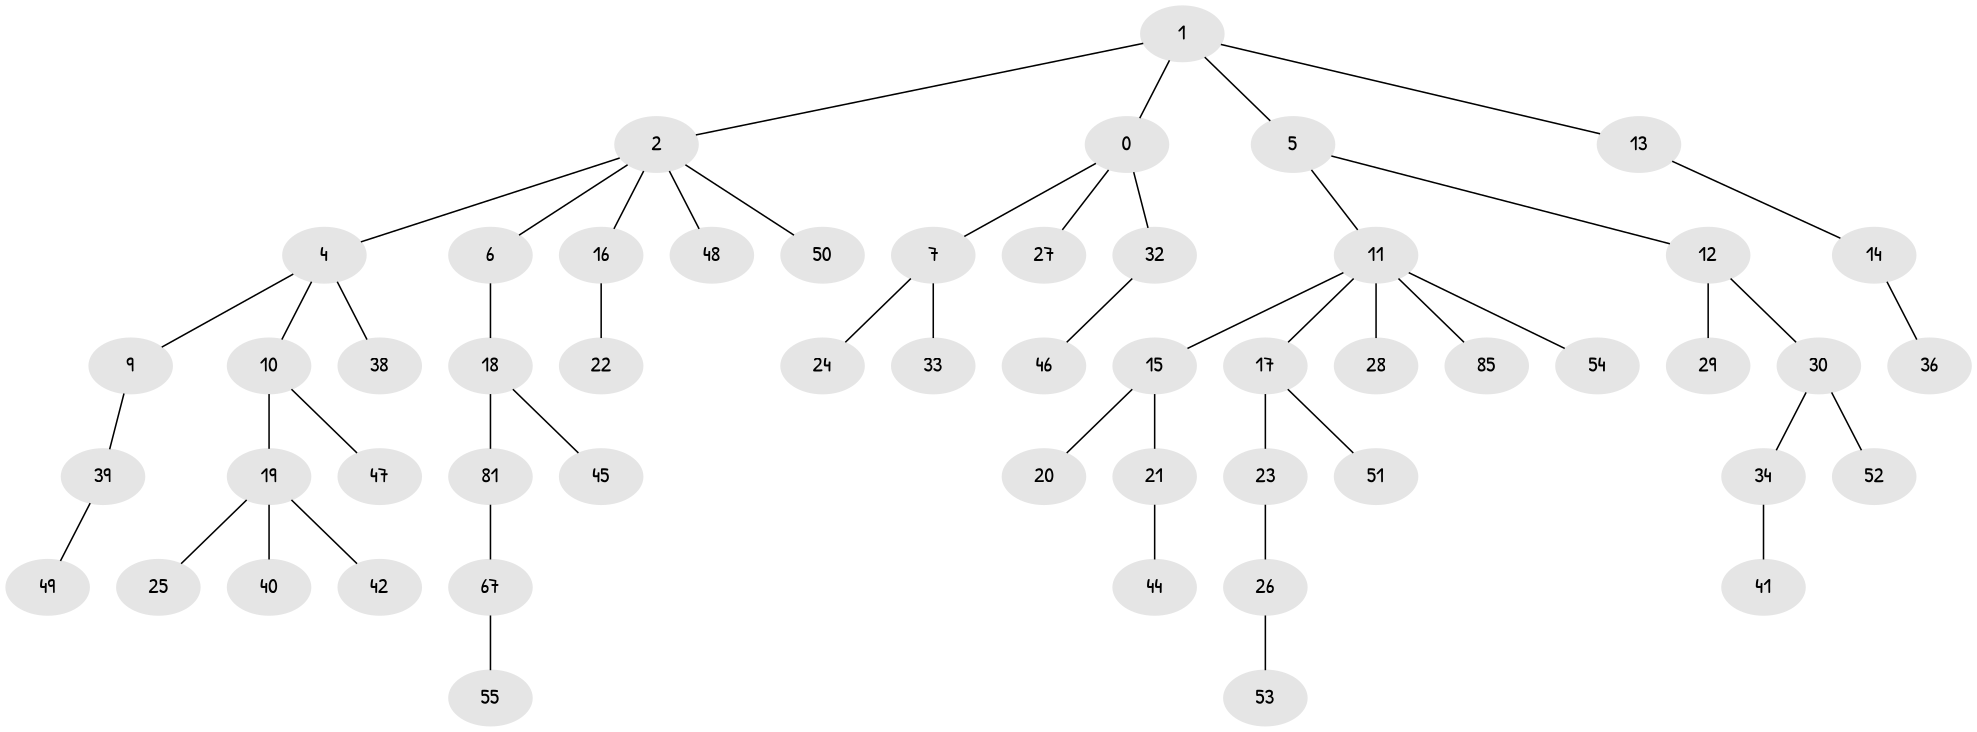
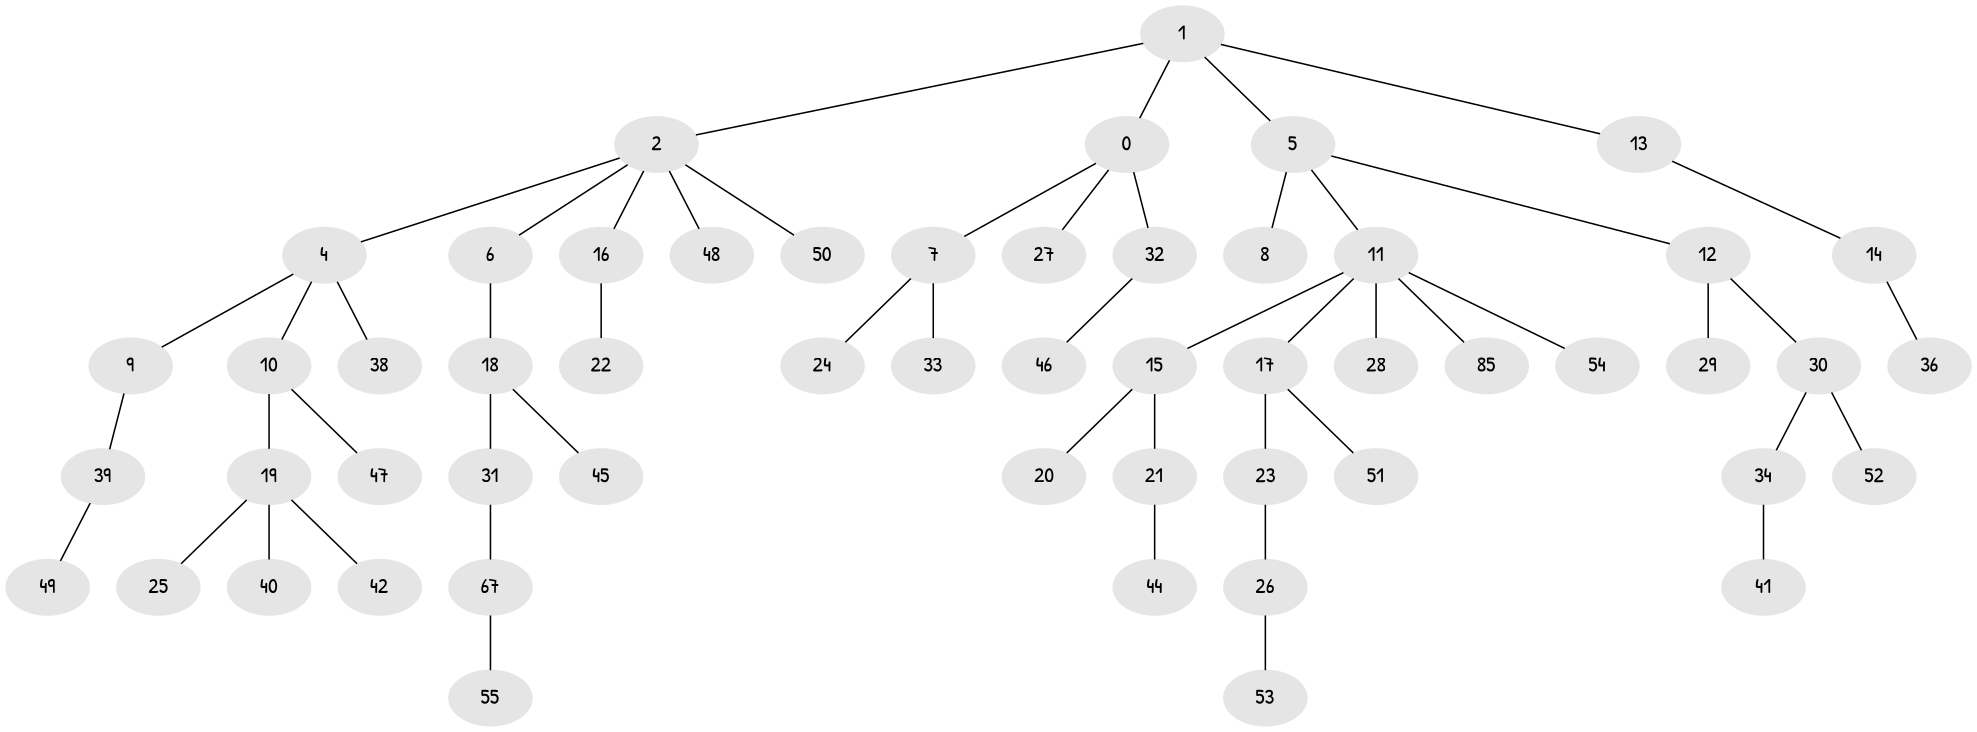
node "8": added
node "81": label "81" -> "31"
